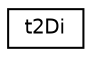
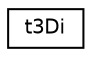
node "t2Di": label "t2Di" -> "t3Di"
